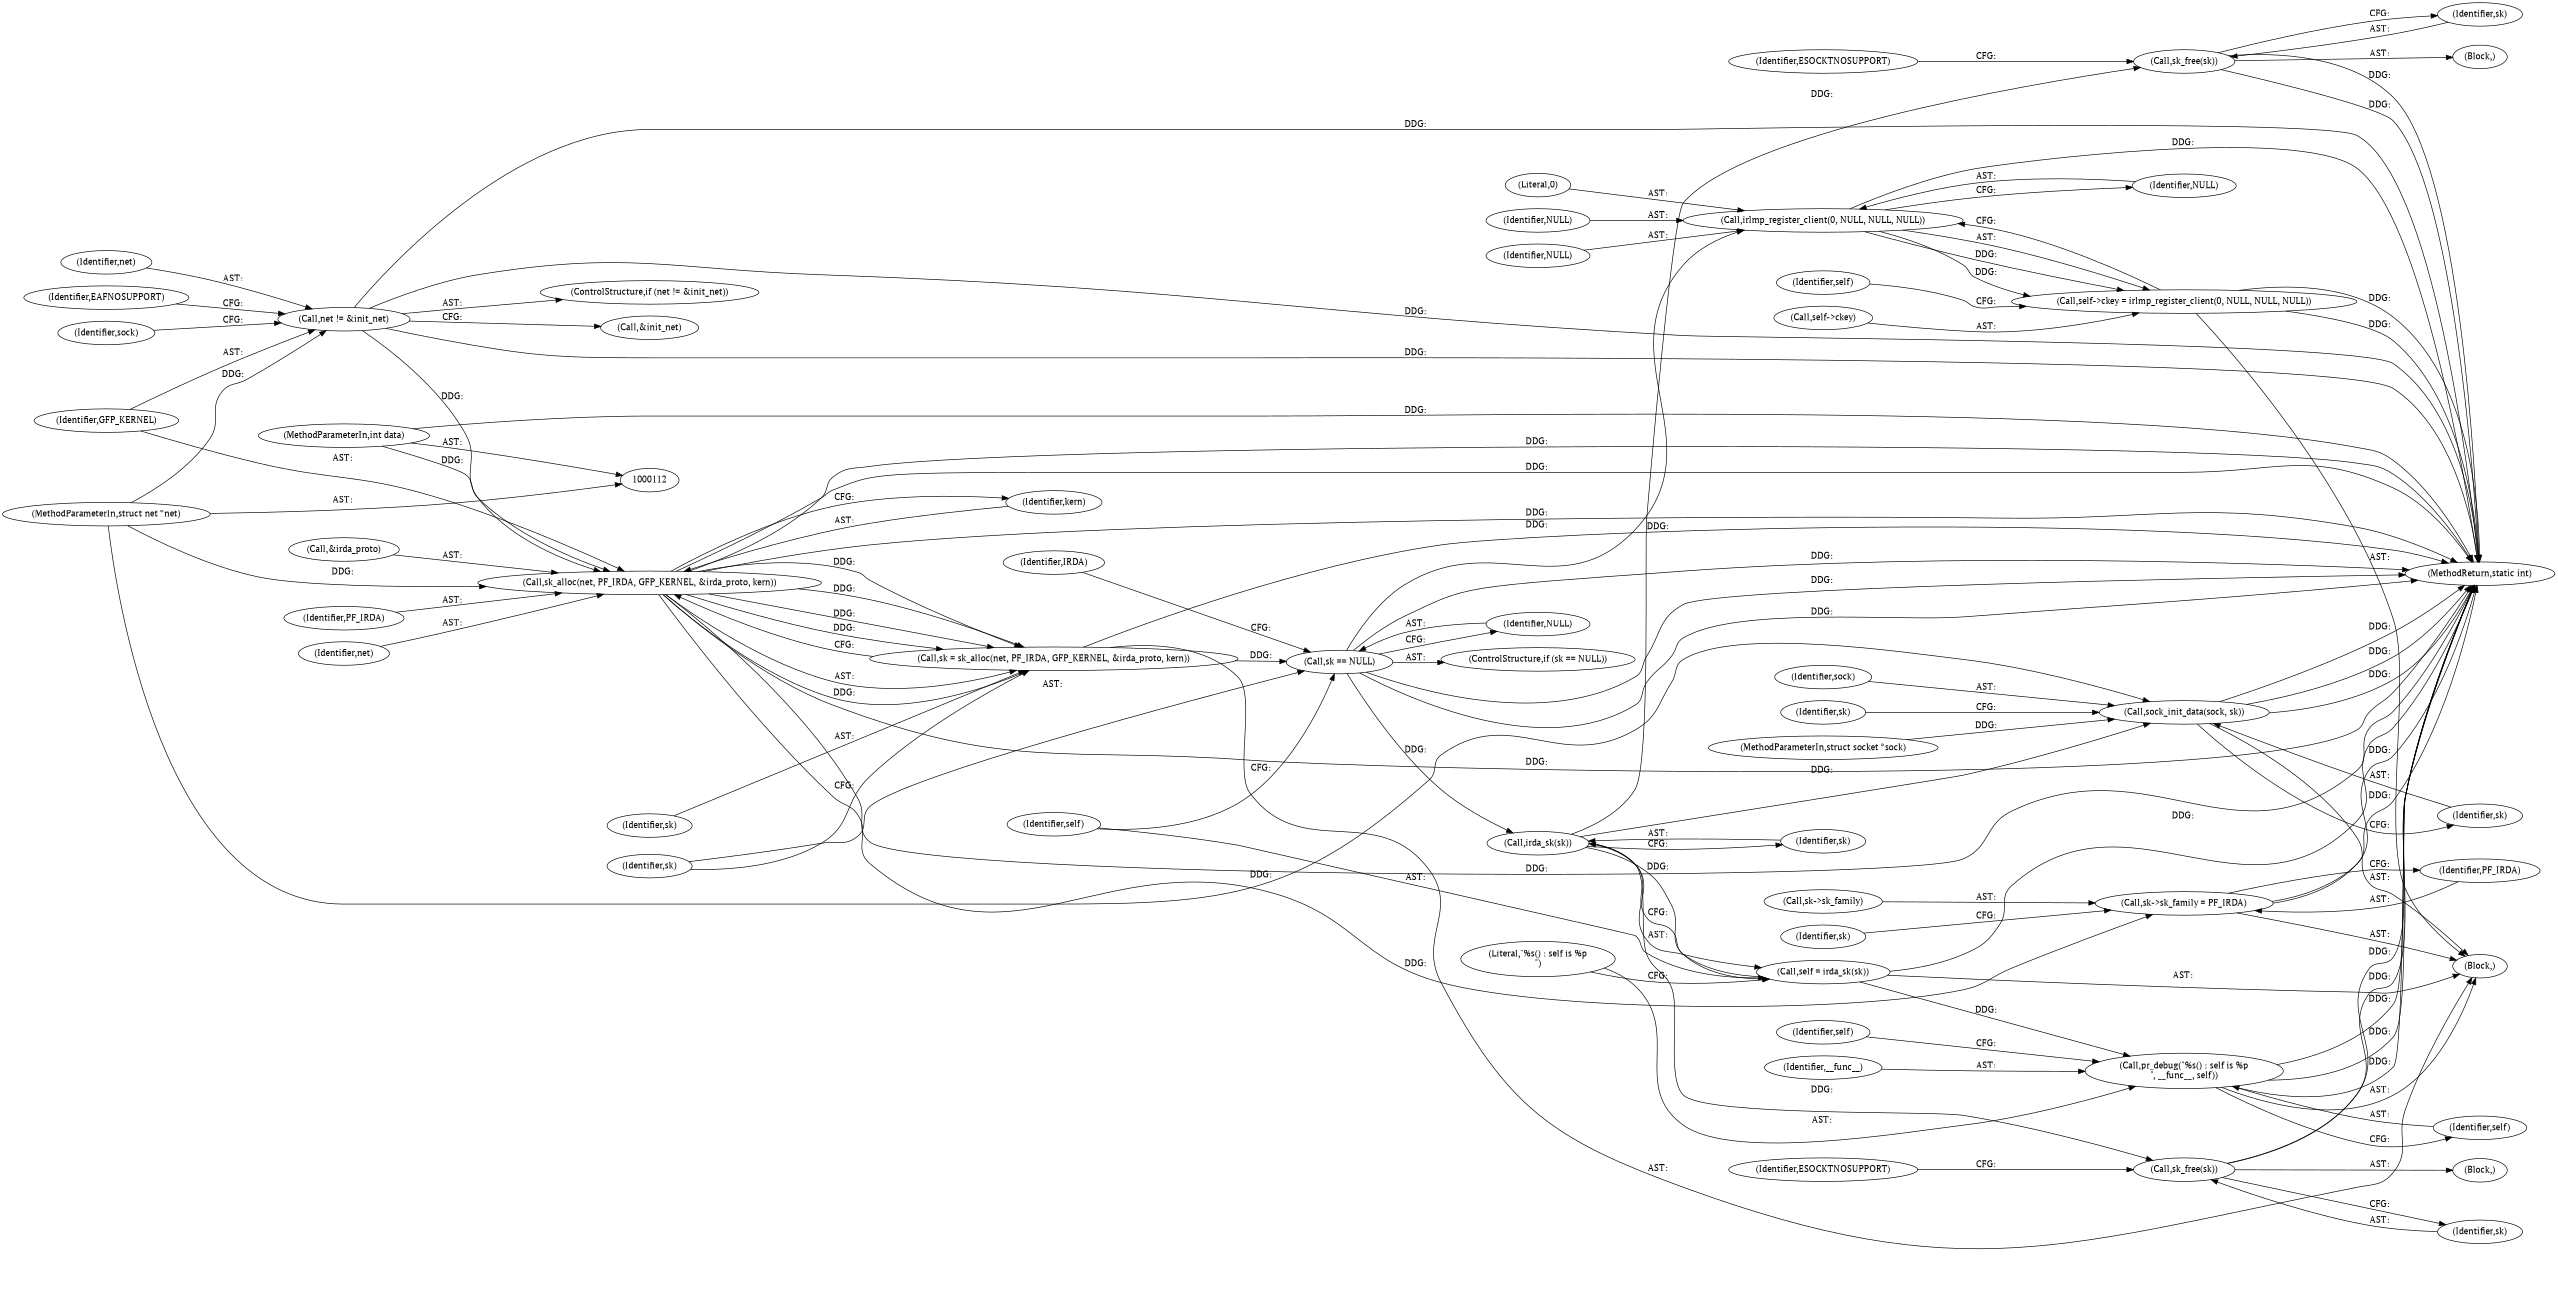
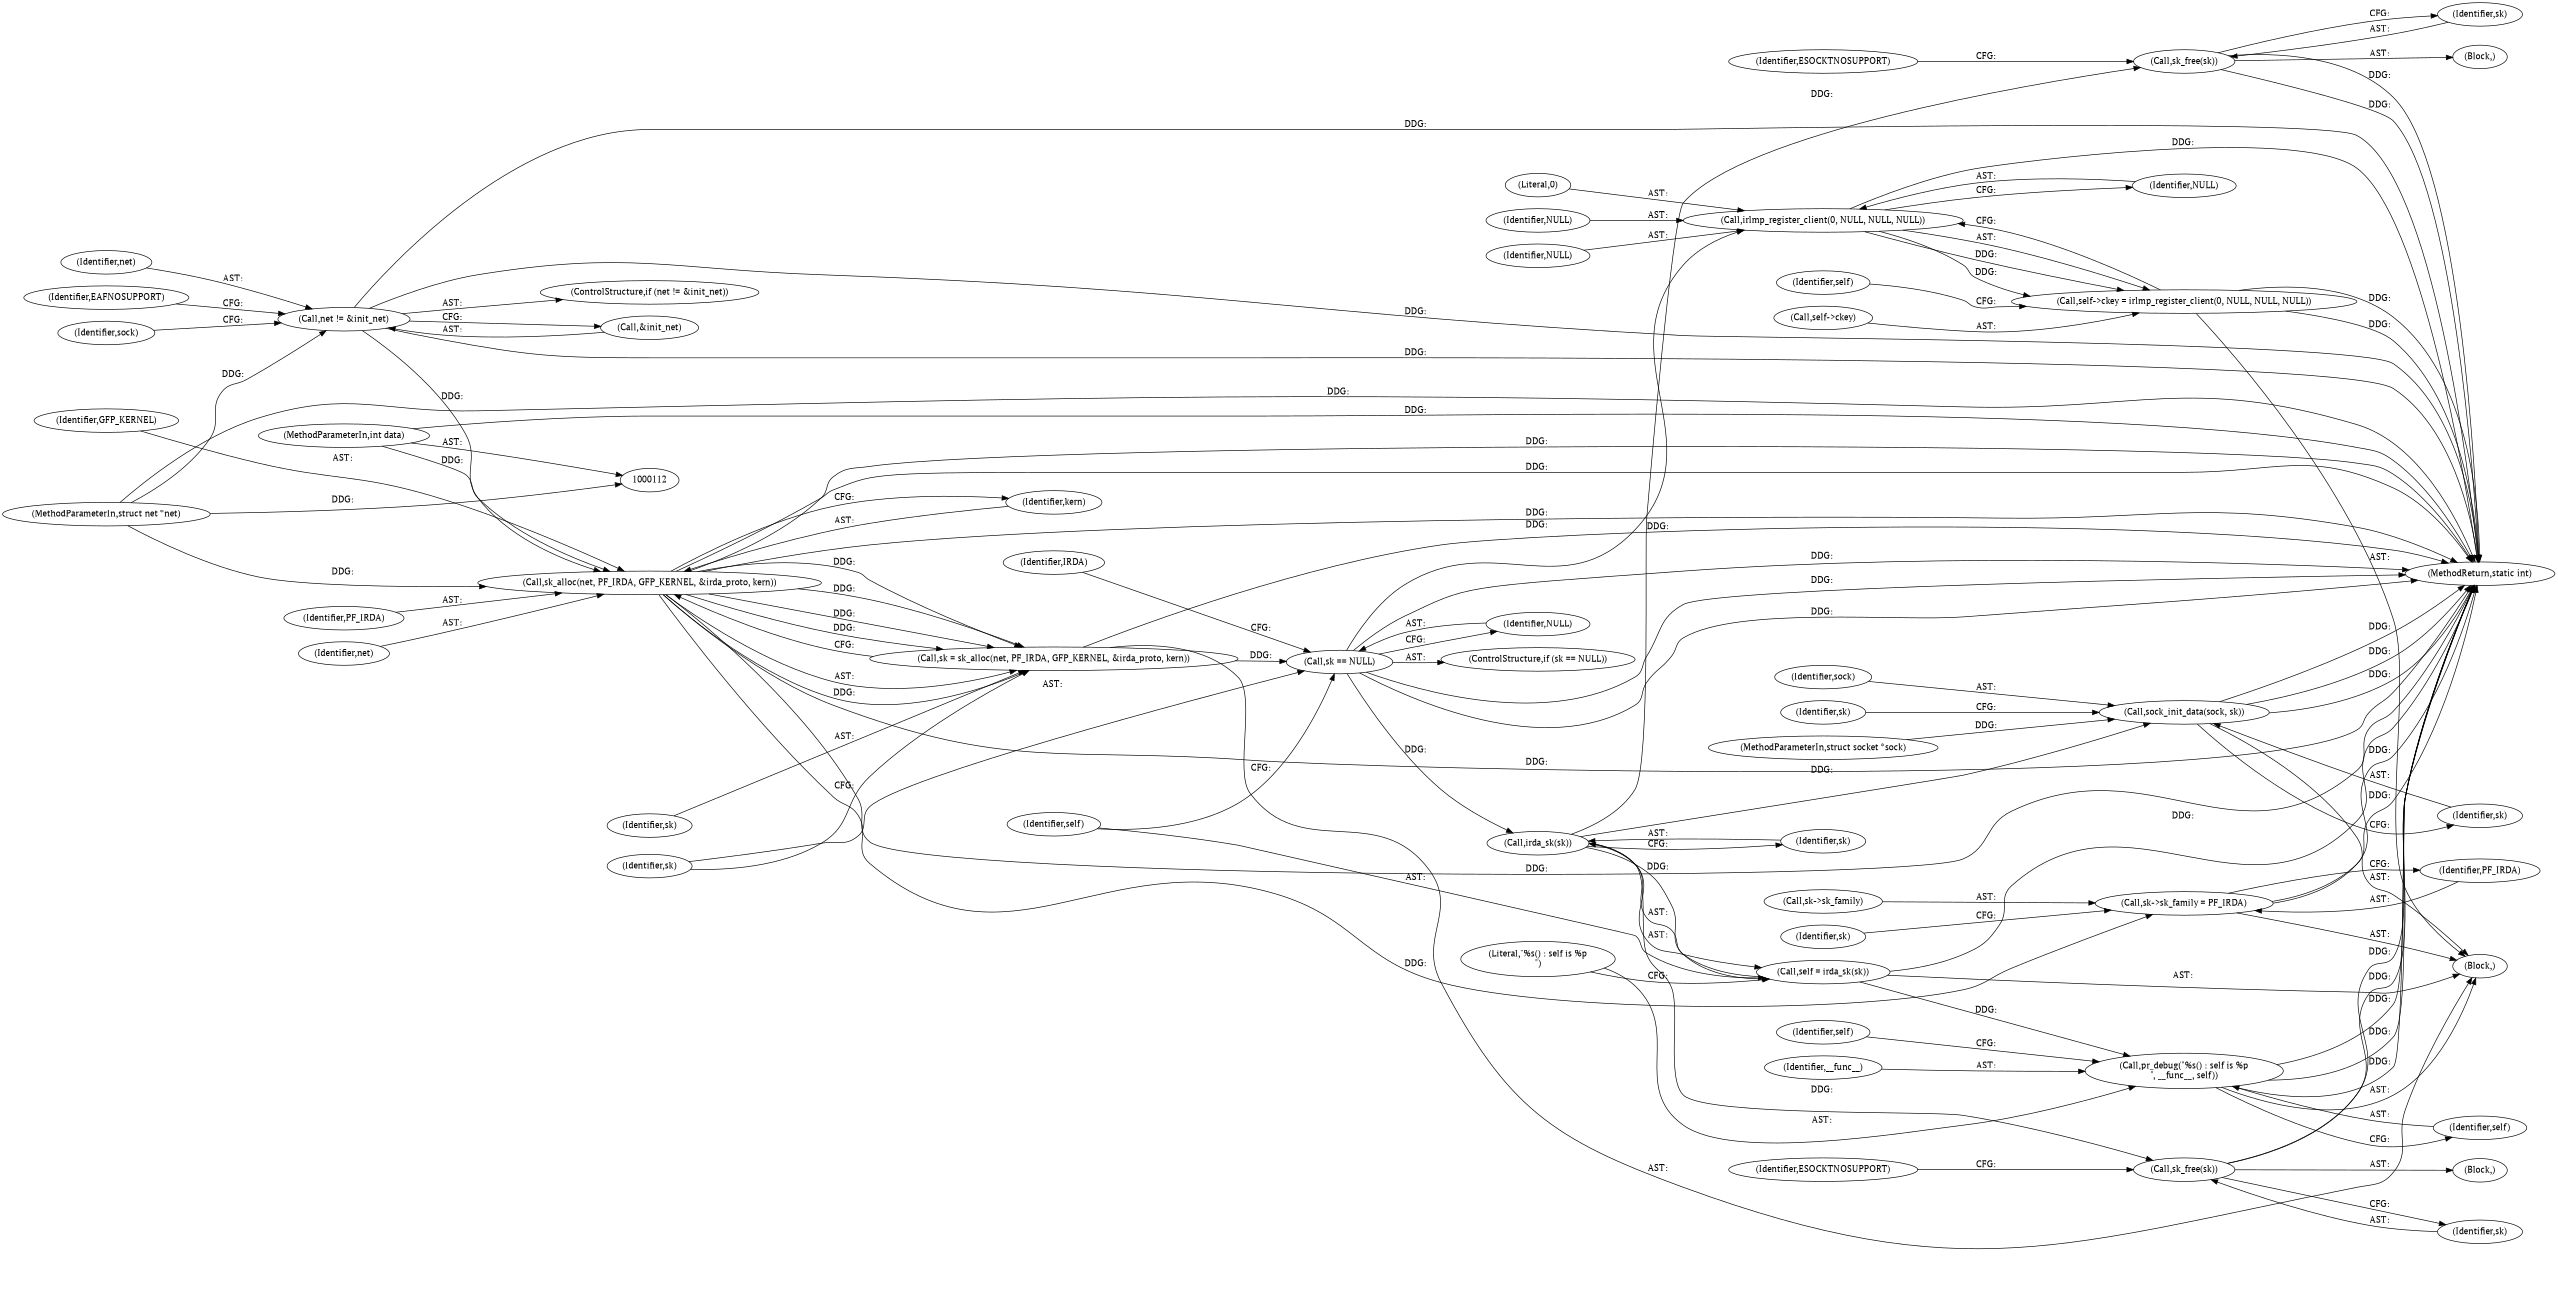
edge "(Identifier,GFP_KERNEL)" -> "(Call,net != &init_net)": now "(Call,&init_net)" -> "(Call,net != &init_net)"
edge "(MethodParameterIn,struct net *net)" -> "1000112": label "AST: " -> "DDG: "
node "(Call,&irda_proto)": removed
edge "(MethodParameterIn,struct net *net)" -> "(Call,sock_init_data(sock, sk))": now "(MethodParameterIn,struct net *net)" -> "(MethodReturn,static int)"
edge "(Call,self = irda_sk(sk))" -> "(Call,irda_sk(sk))": label "CFG: " -> "AST: "
